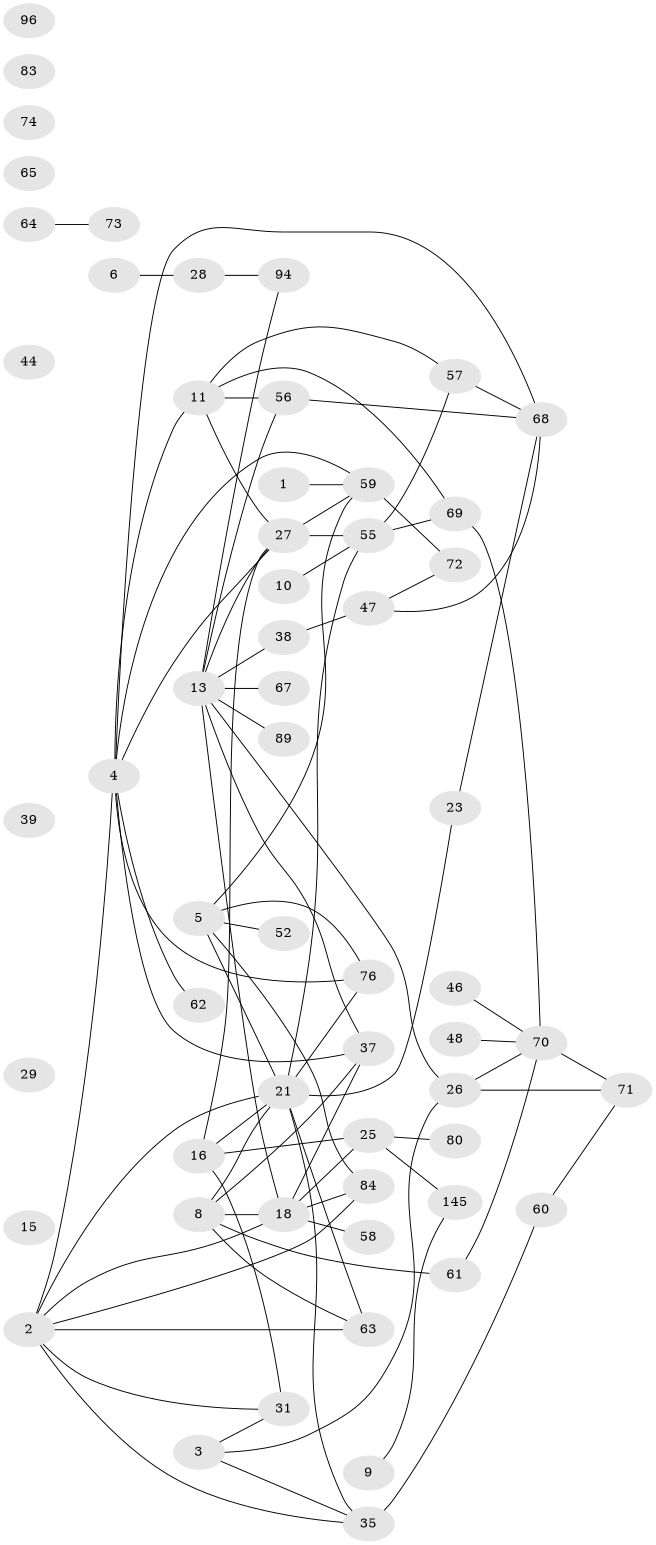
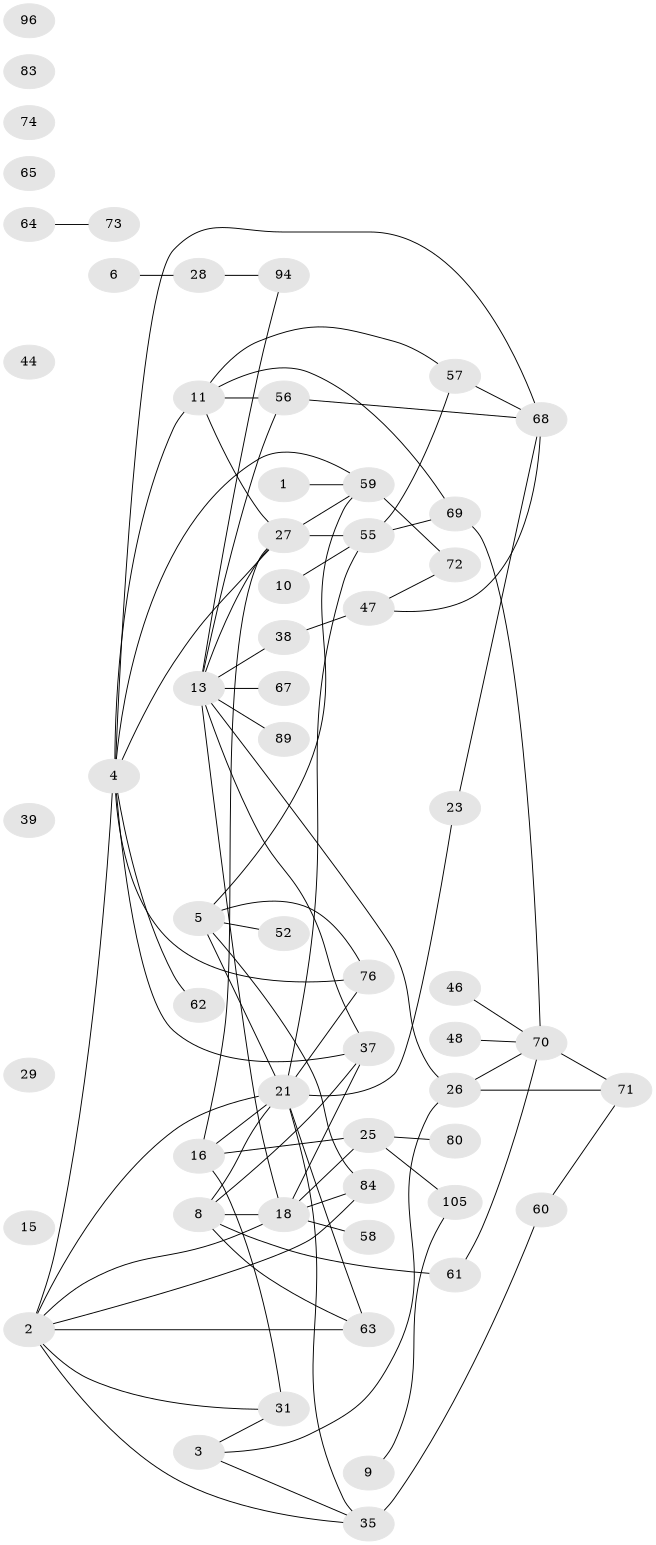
node "145": label "145" -> "105"
